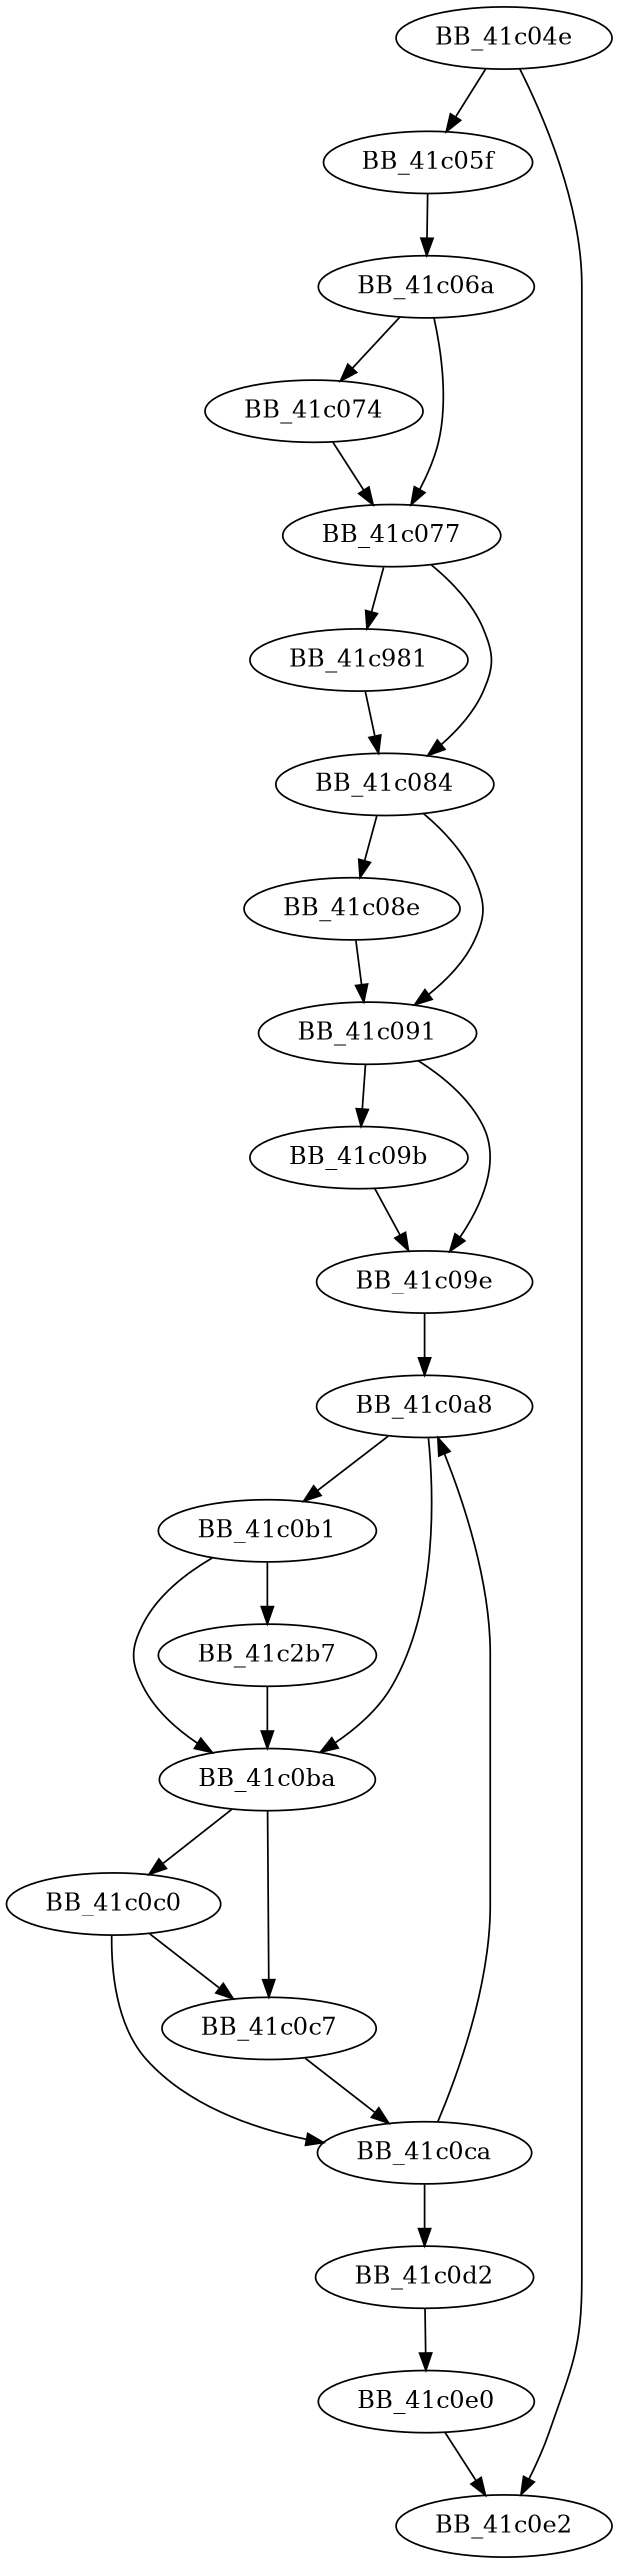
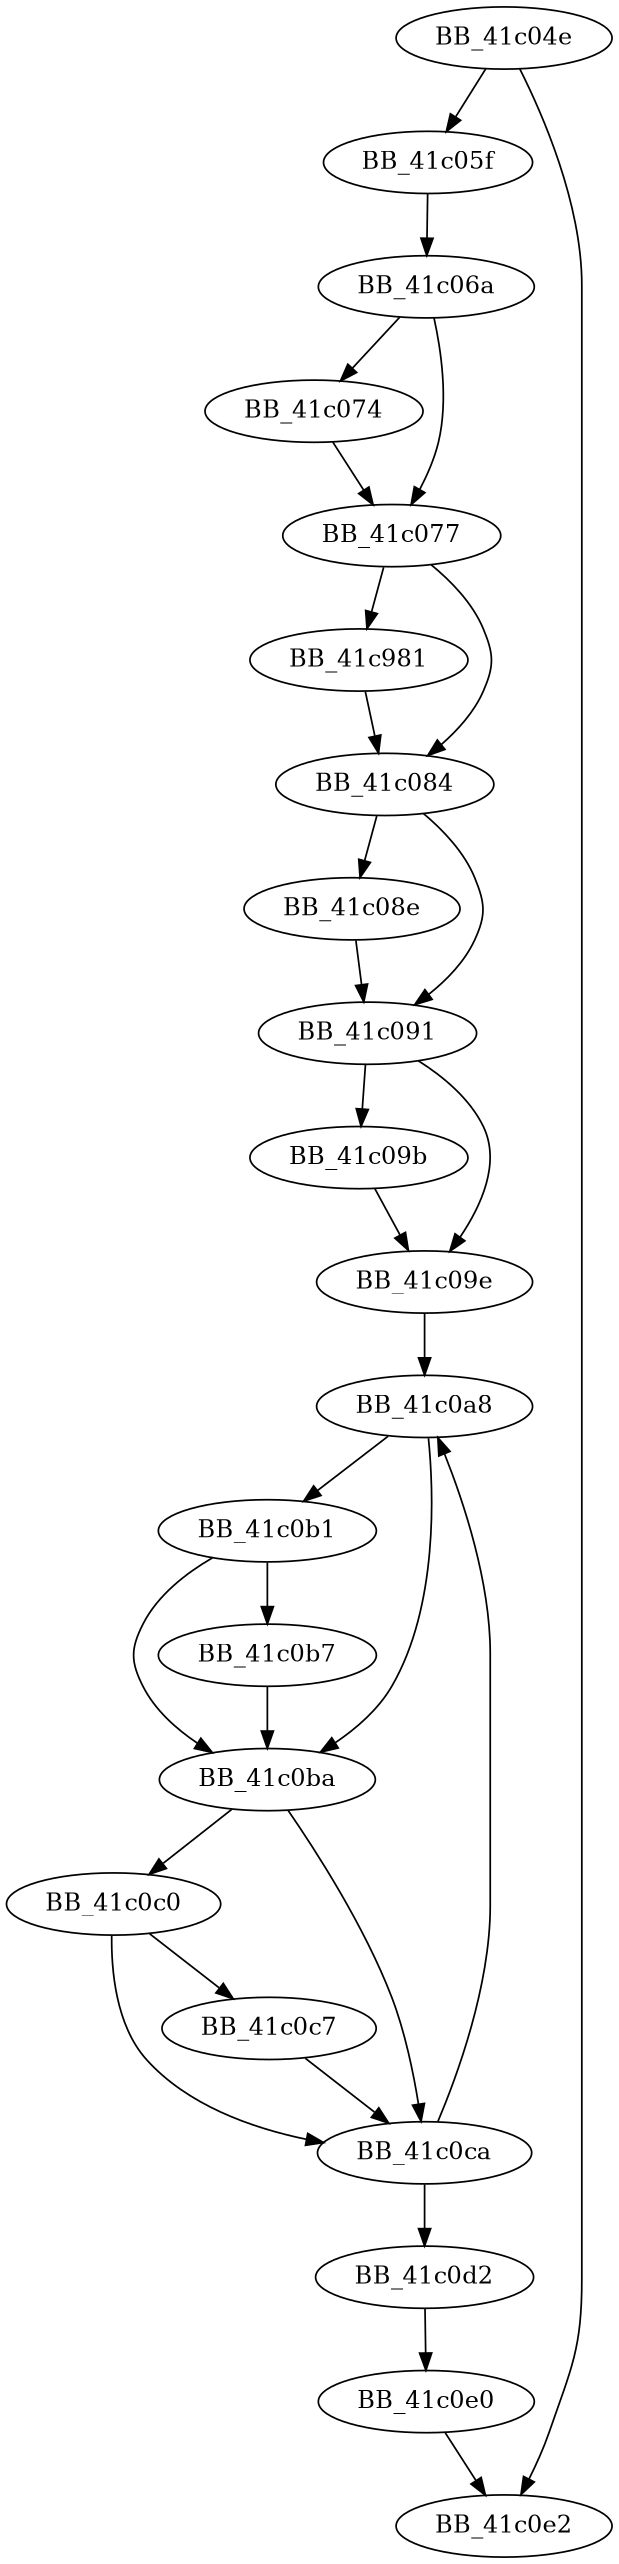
node "BB_41c2b7": label "BB_41c2b7" -> "BB_41c0b7"
edge "BB_41c0ba" -> "BB_41c0c7": now "BB_41c0ba" -> "BB_41c0ca"
